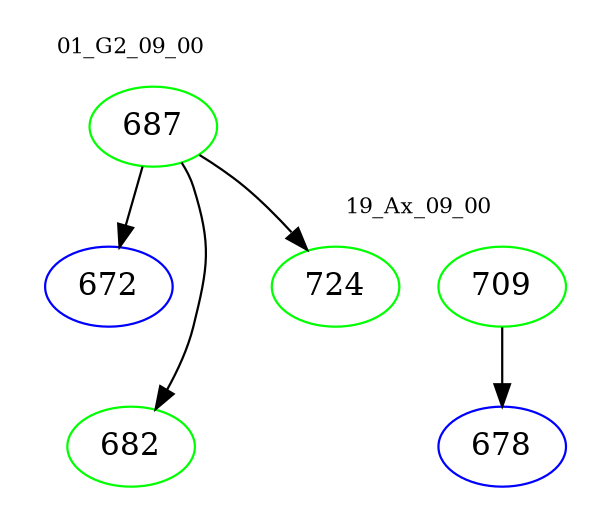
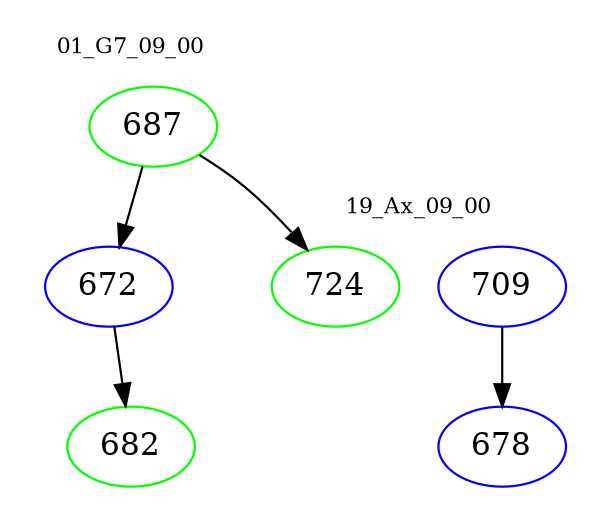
cluster "01_G2_09_00": label "01_G2_09_00" -> "01_G7_09_00"
edge "687" -> "682": now "672" -> "682"
node "709": color green -> blue
